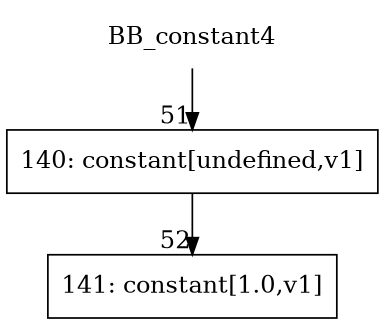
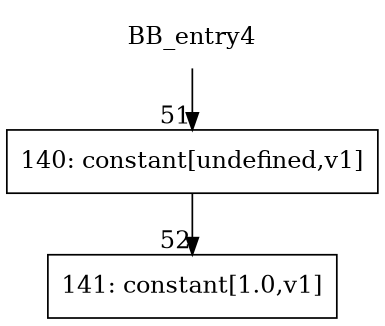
node "BB_constant4": label "BB_constant4" -> "BB_entry4"
